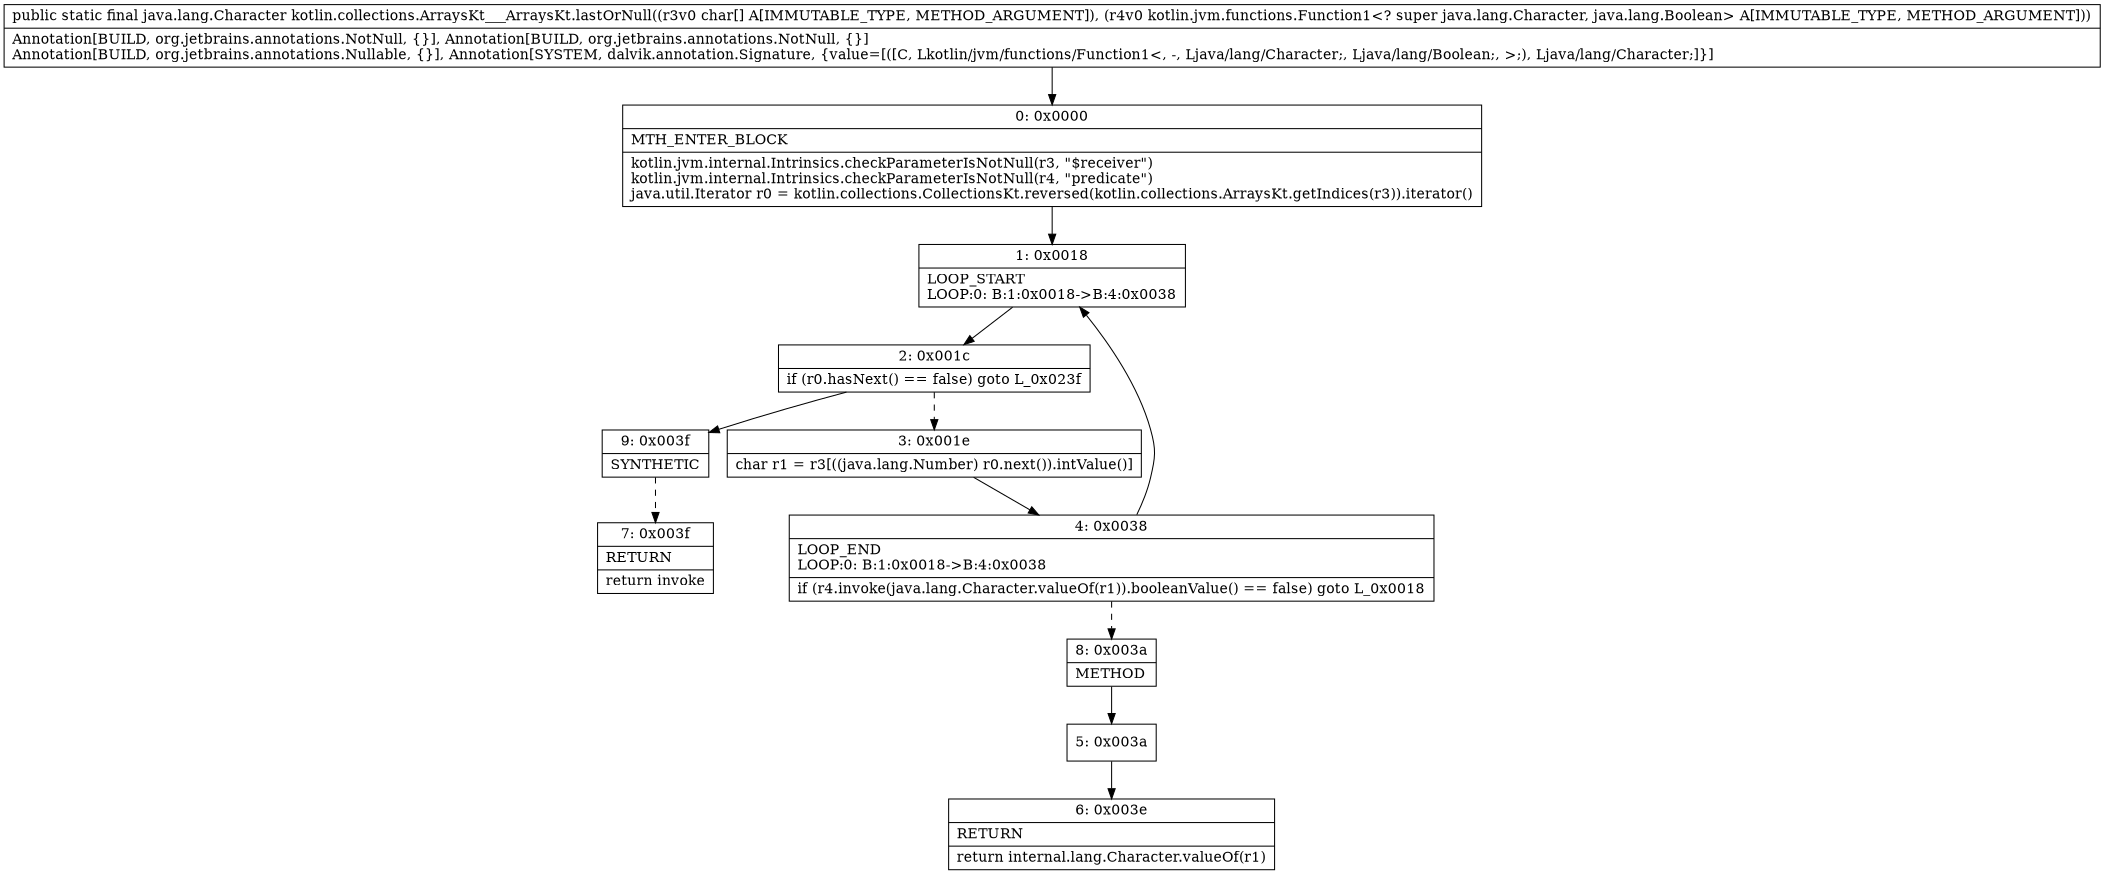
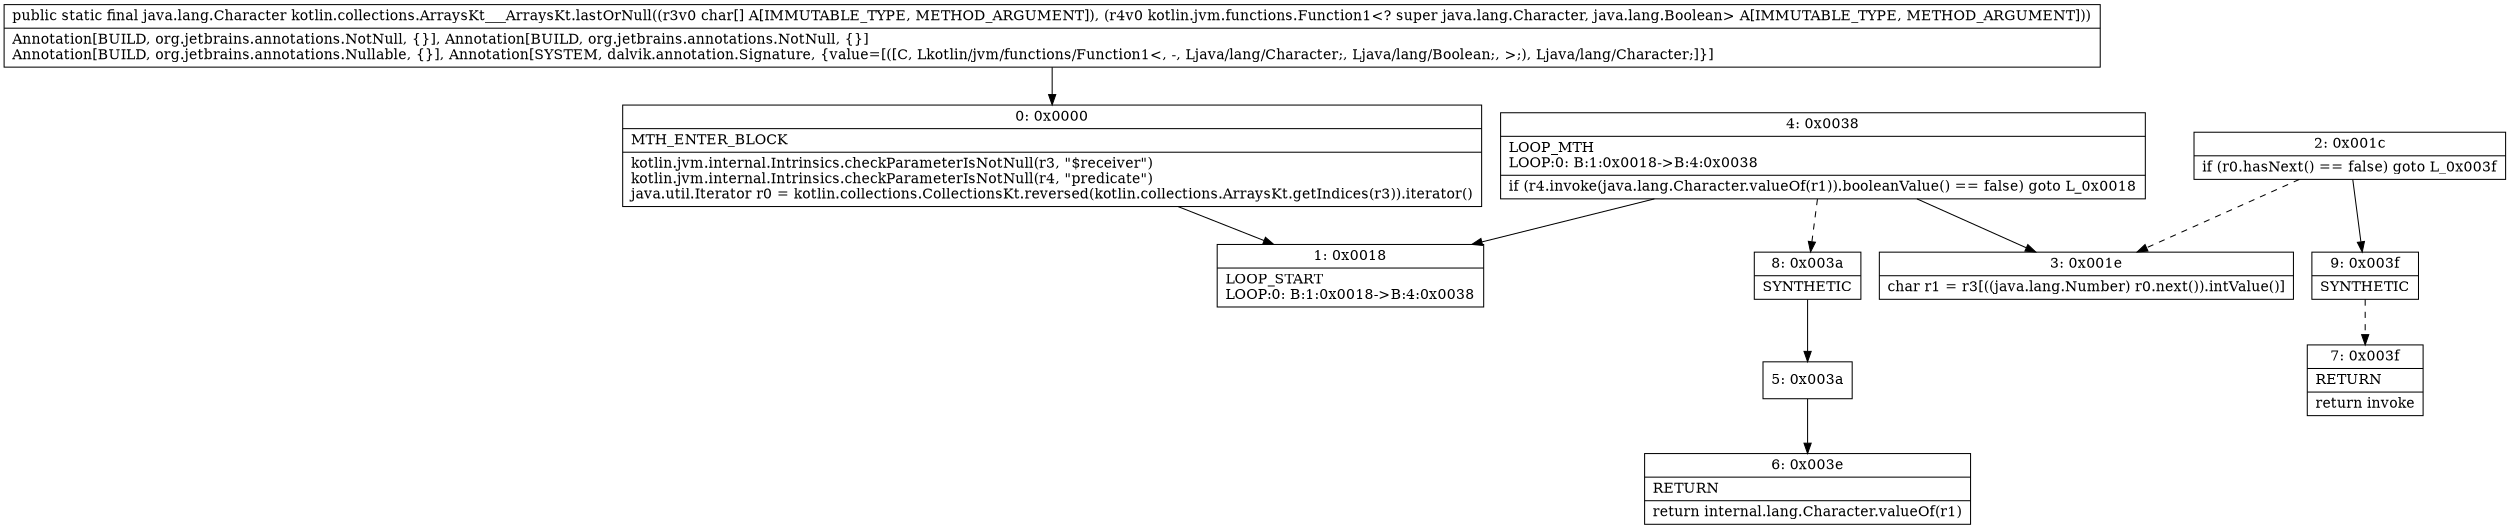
edge "1: 0x0018" -> "2: 0x001c": removed
node "2: 0x001c": text "if (r0.hasNext() == false) goto L_0x023f" -> "if (r0.hasNext() == false) goto L_0x003f"
edge "3: 0x001e" -> "4: 0x0038": reversed
node "4: 0x0038": text "LOOP_END" -> "LOOP_MTH"
node "8: 0x003a": text "METHOD" -> "SYNTHETIC"
